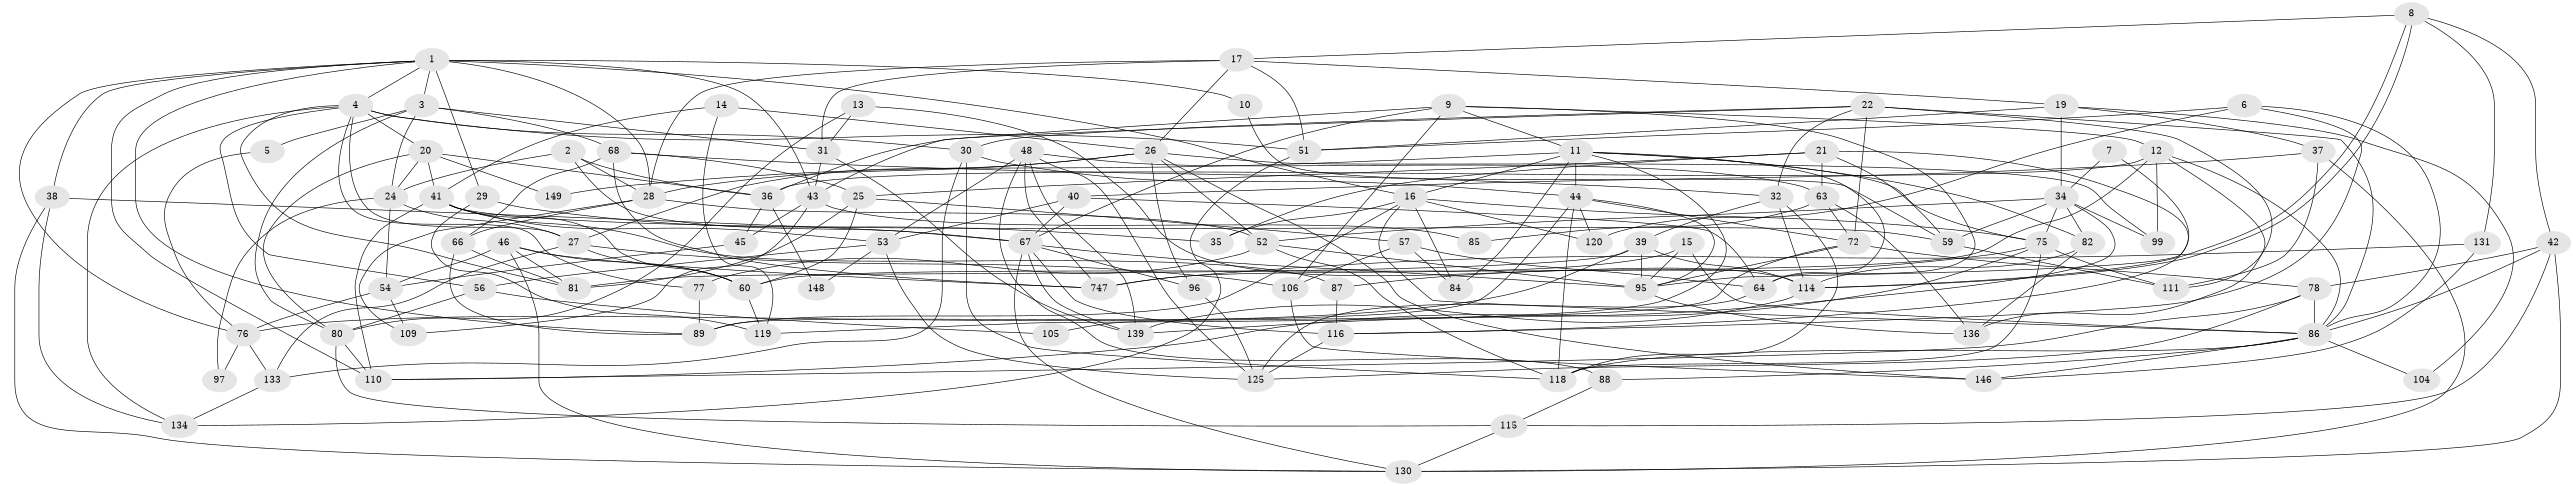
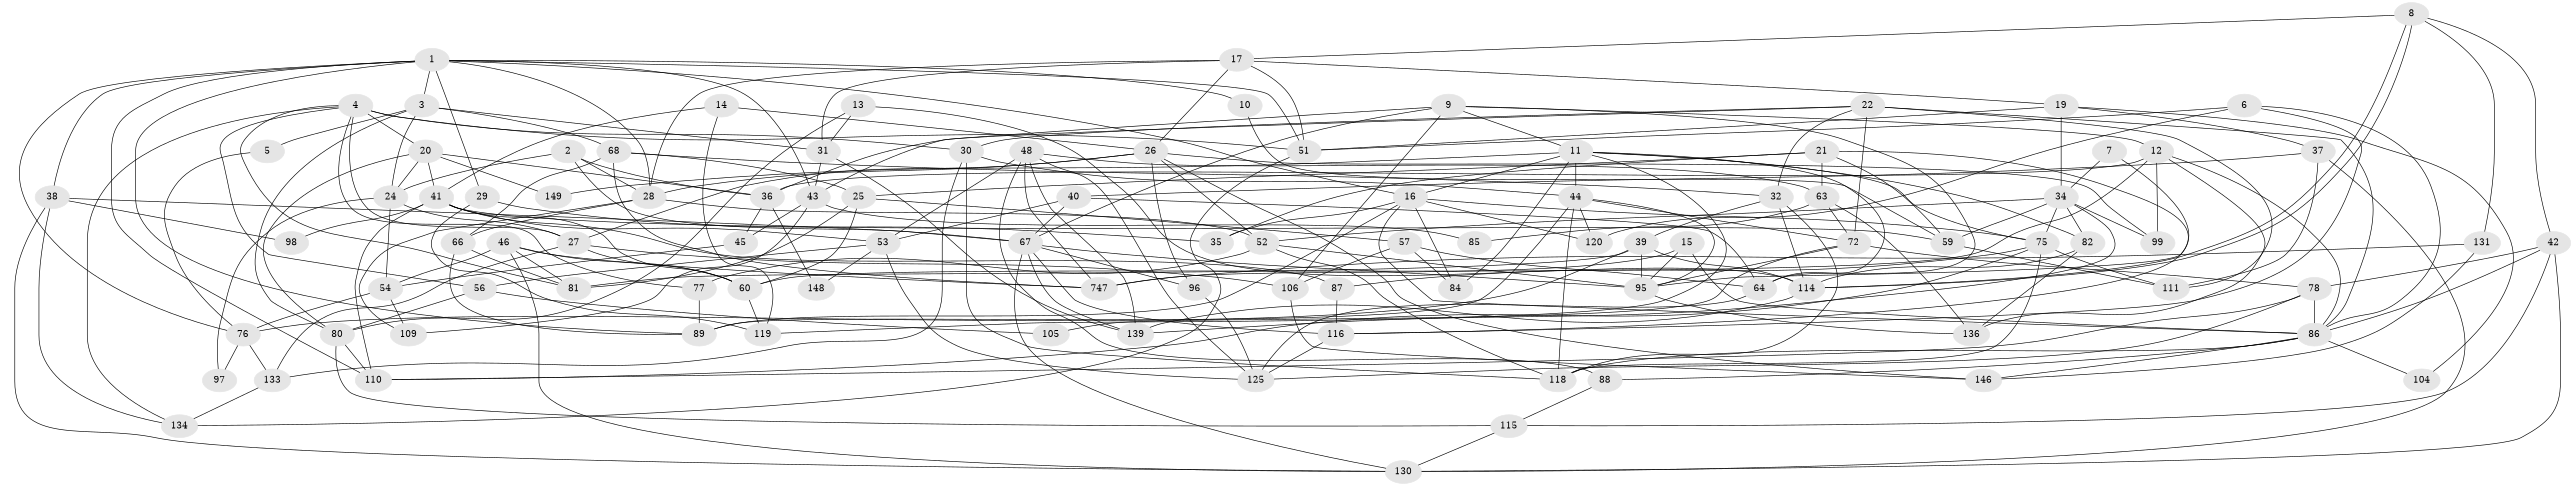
edge "1" -- "4": now "1" -- "51"
node "98": added
